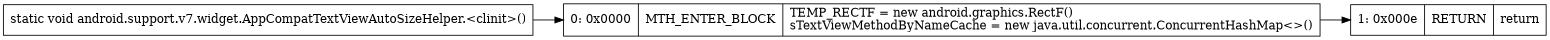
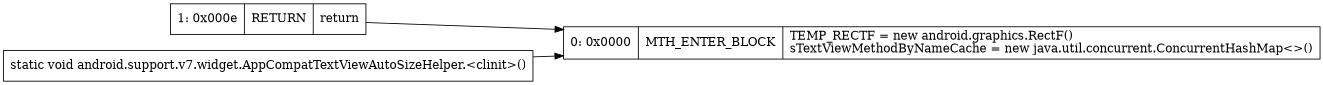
edge "0: 0x0000" -> "1: 0x000e": reversed
